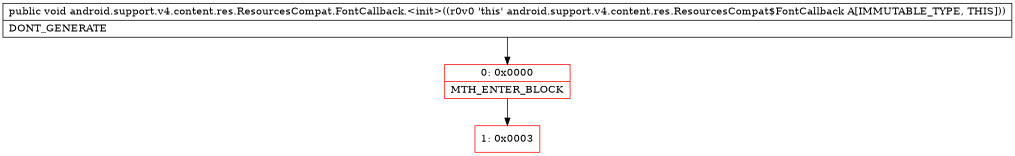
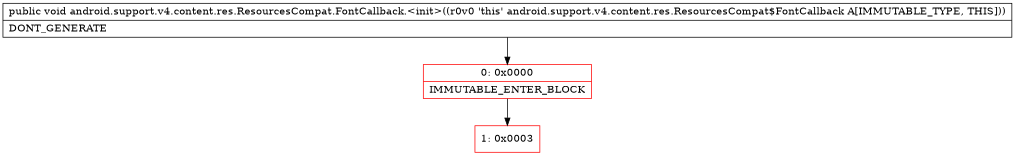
node "0: 0x0000": text "MTH_ENTER_BLOCK" -> "IMMUTABLE_ENTER_BLOCK"
